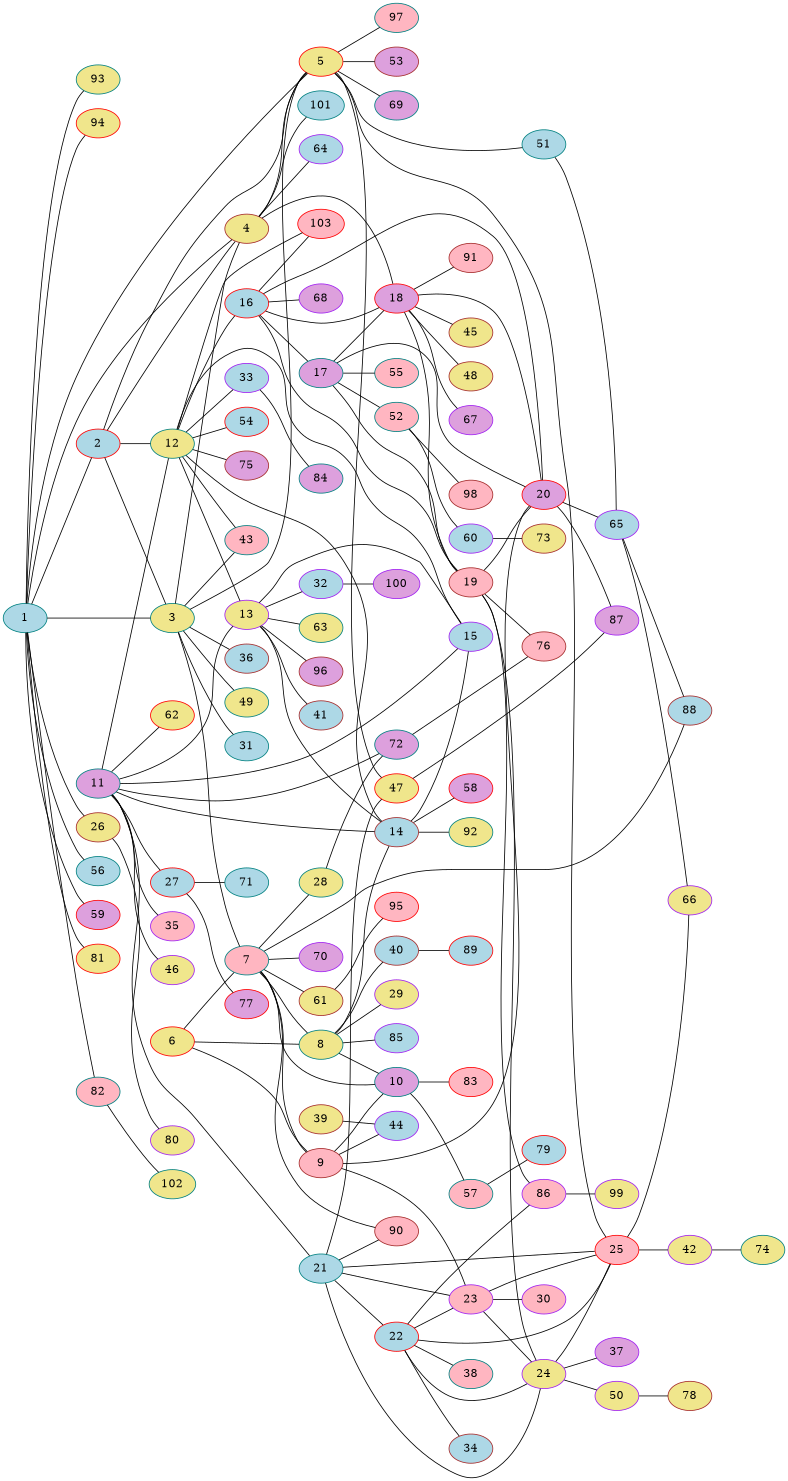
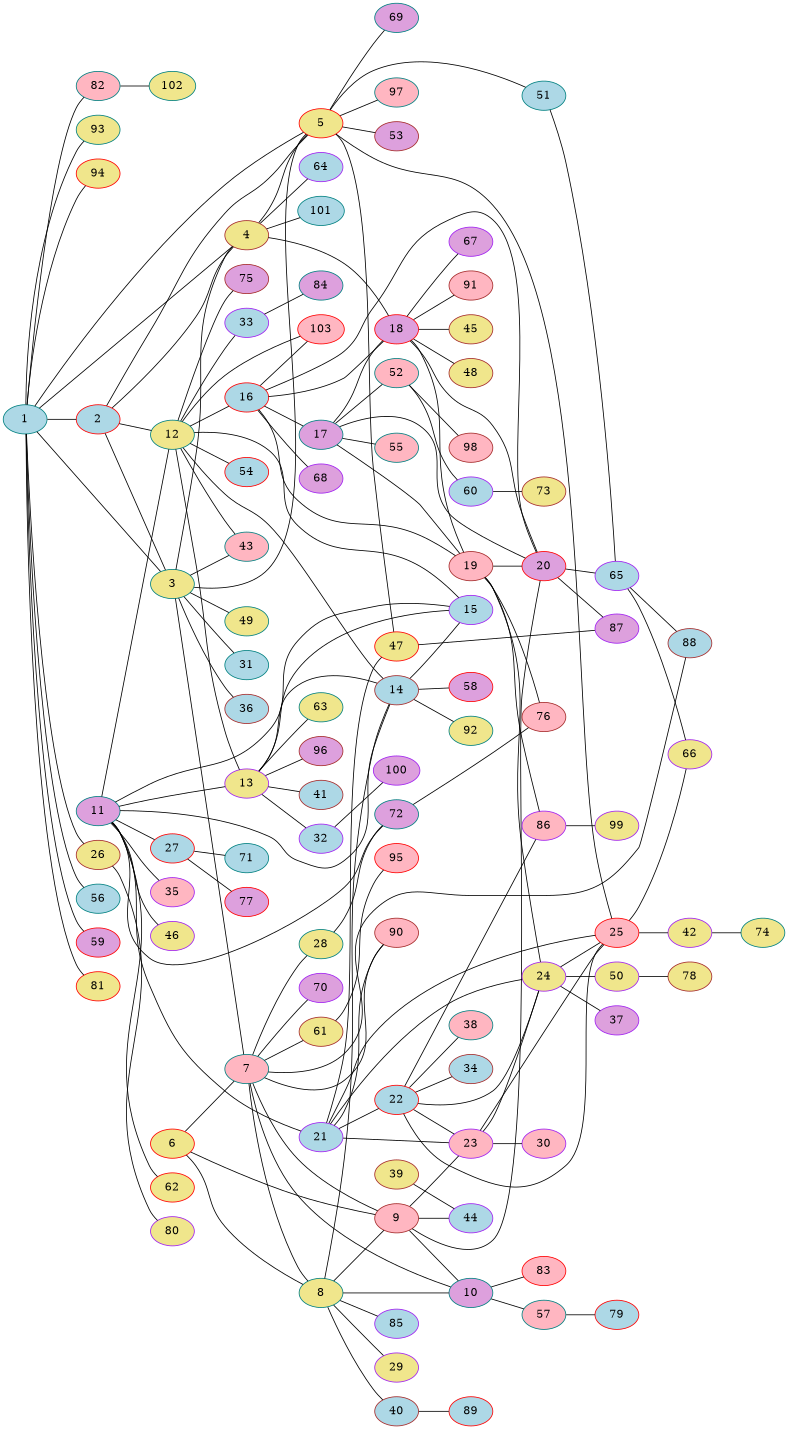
edge "9" -- "8": added
node "21": color teal -> purple
